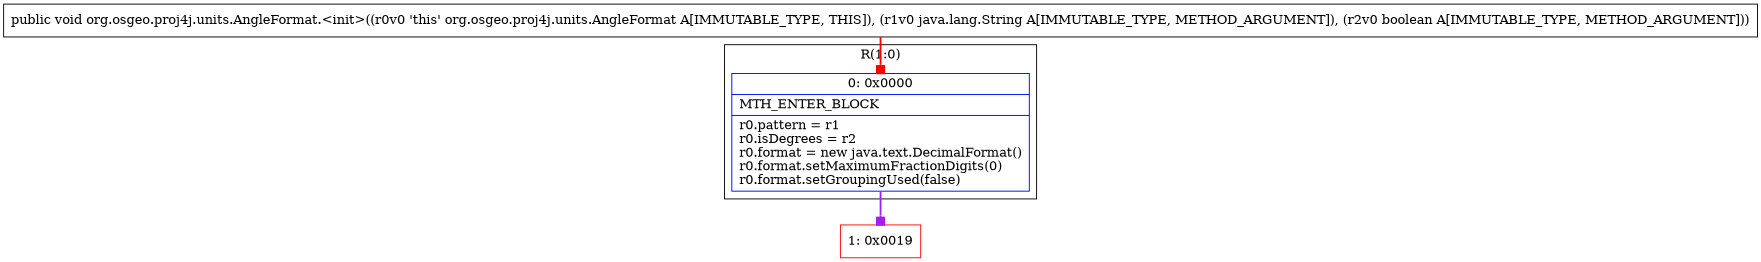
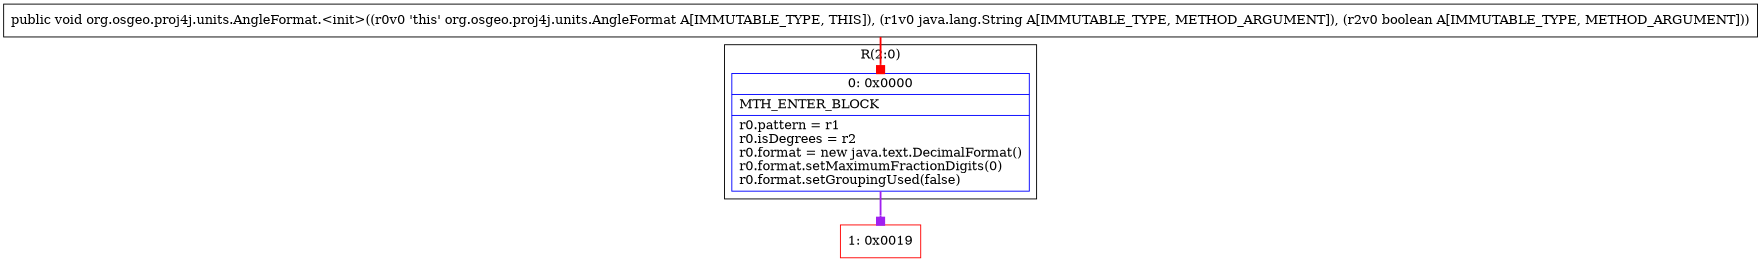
cluster "R(1:0)": label "R(1:0)" -> "R(2:0)"
